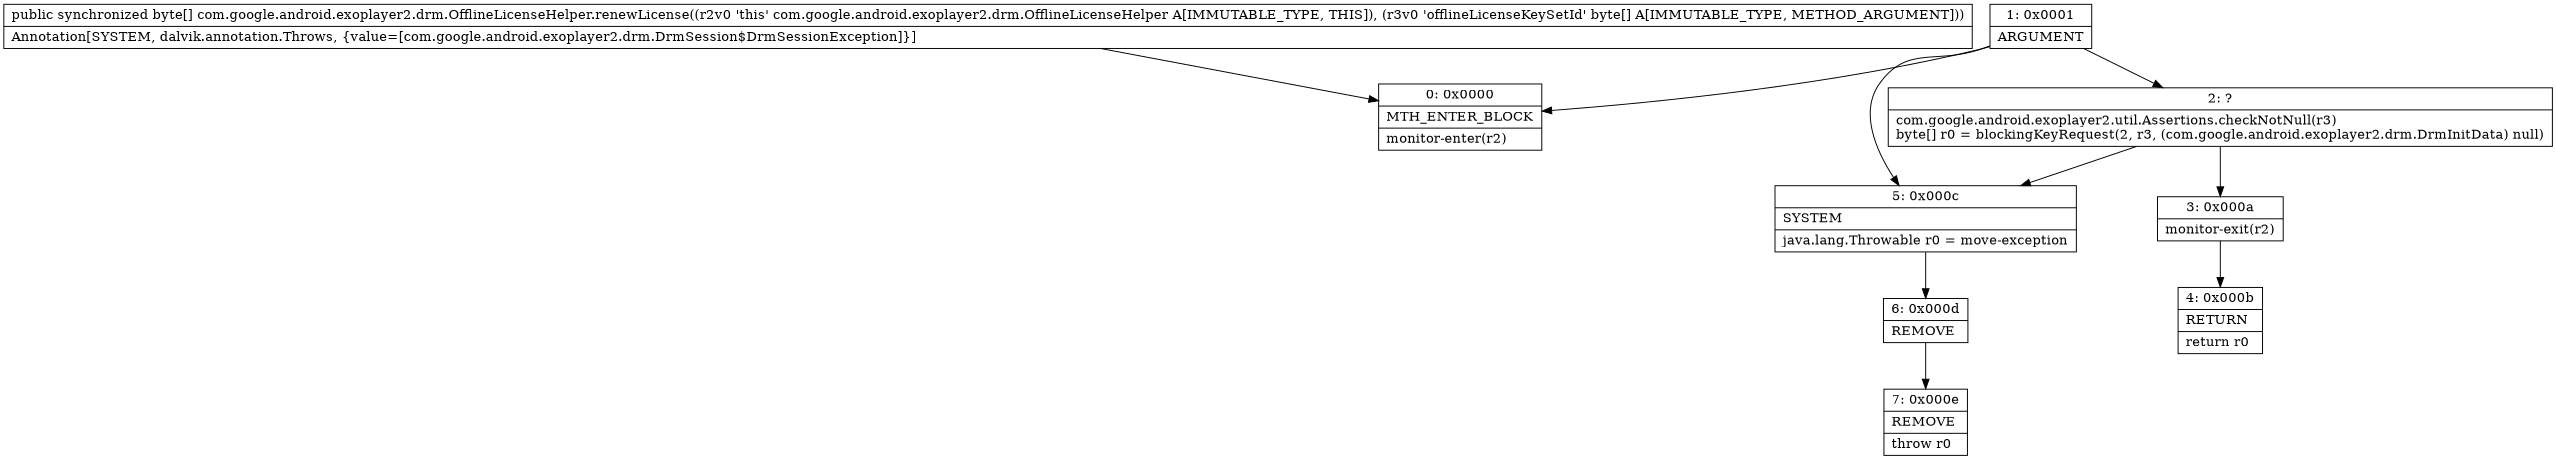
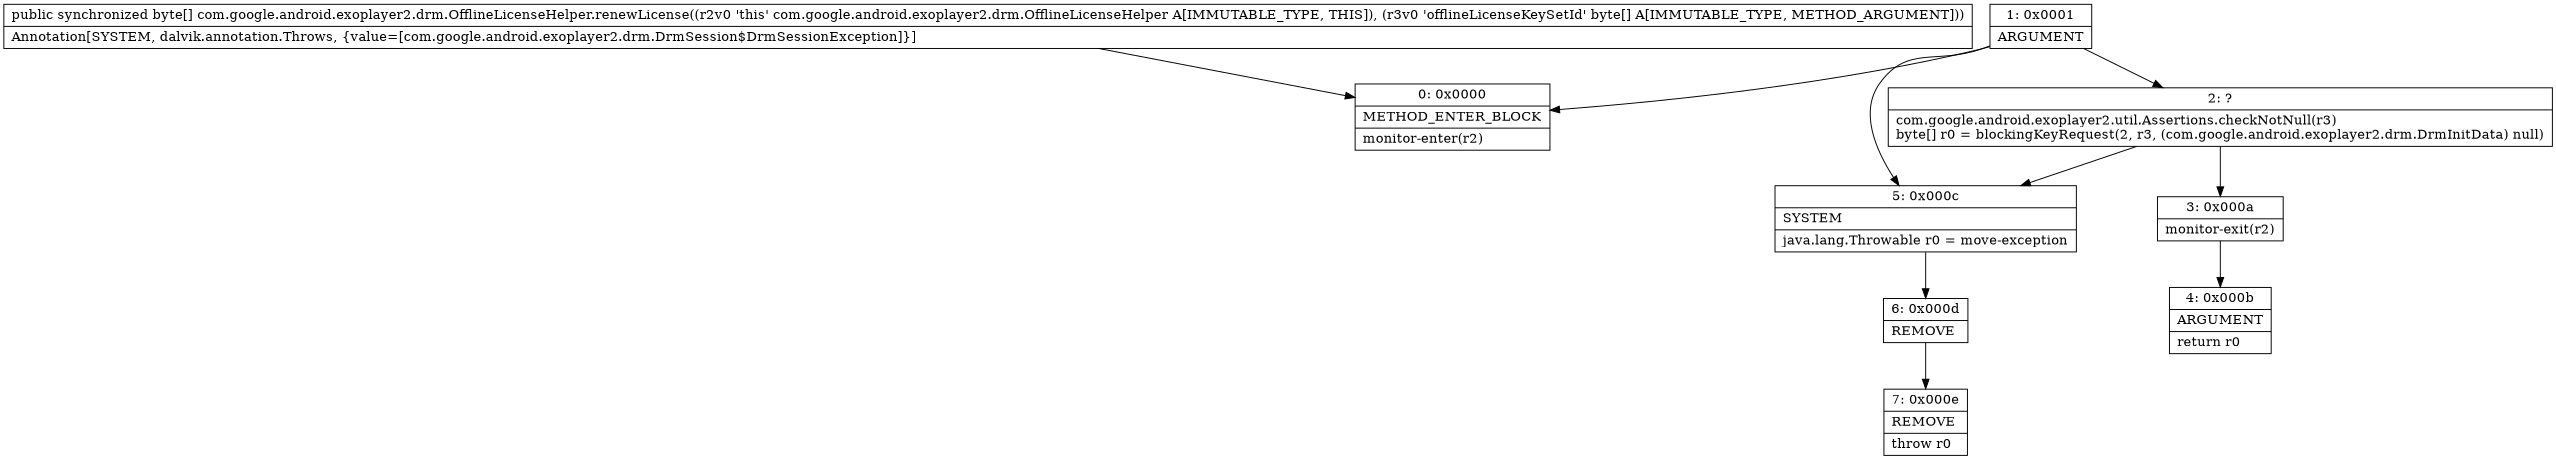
node "0: 0x0000": text "MTH_ENTER_BLOCK" -> "METHOD_ENTER_BLOCK"
node "4: 0x000b": text "RETURN" -> "ARGUMENT"
